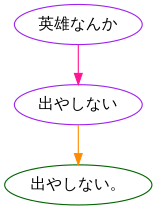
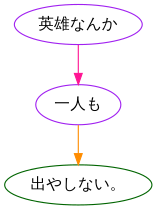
node "出やしない": label "出やしない" -> "一人も"
